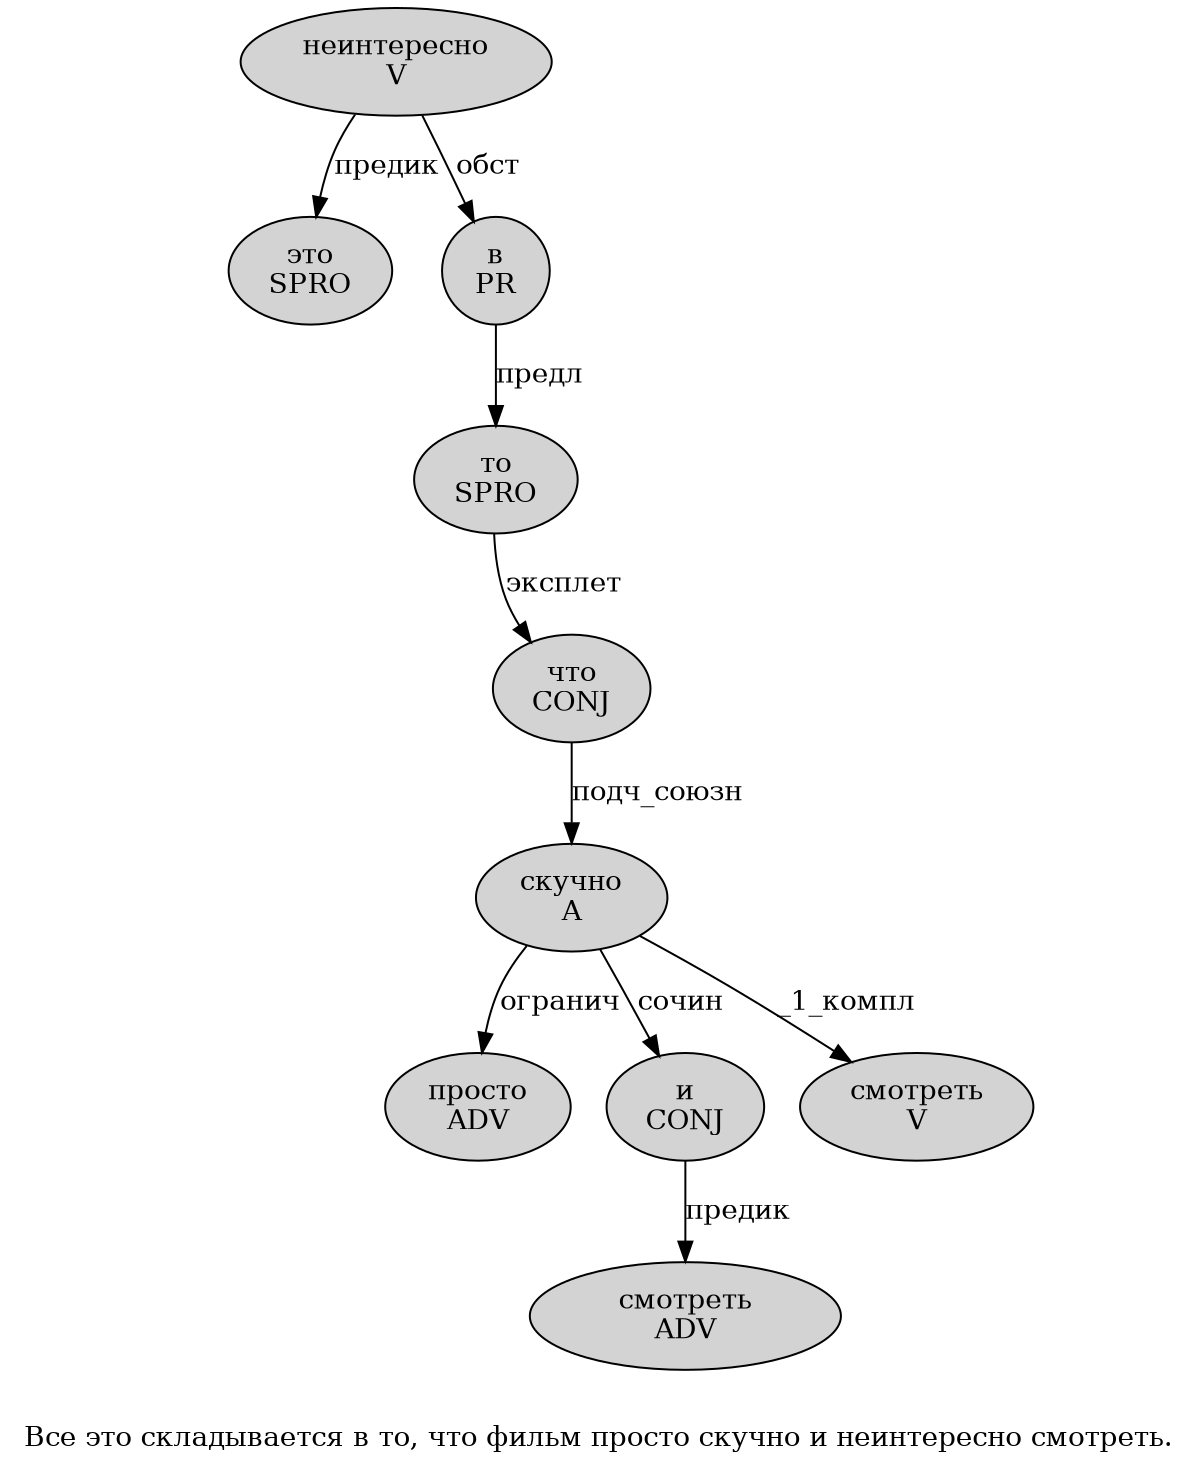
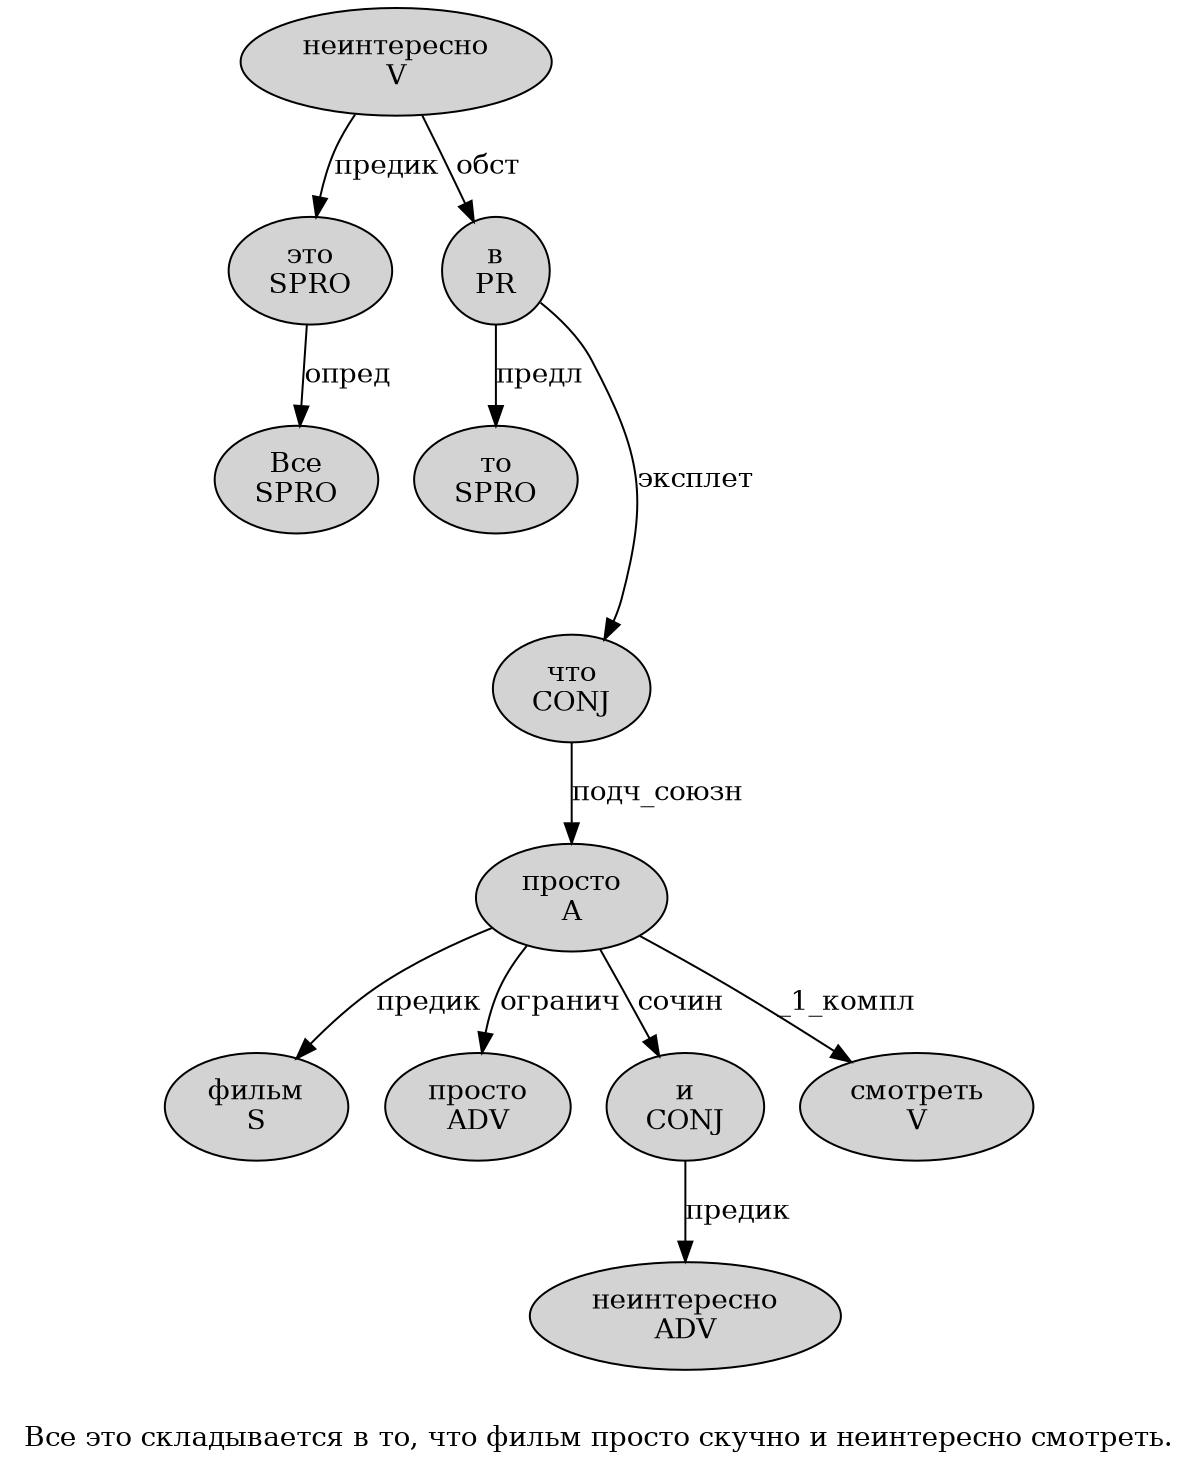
node "Все SPRO": added
edge "то SPRO" -> "что CONJ": now "в PR" -> "что CONJ"
node "скучно A": label "скучно A" -> "просто A"
node "фильм S": added
node "смотреть ADV": label "смотреть ADV" -> "неинтересно ADV"
